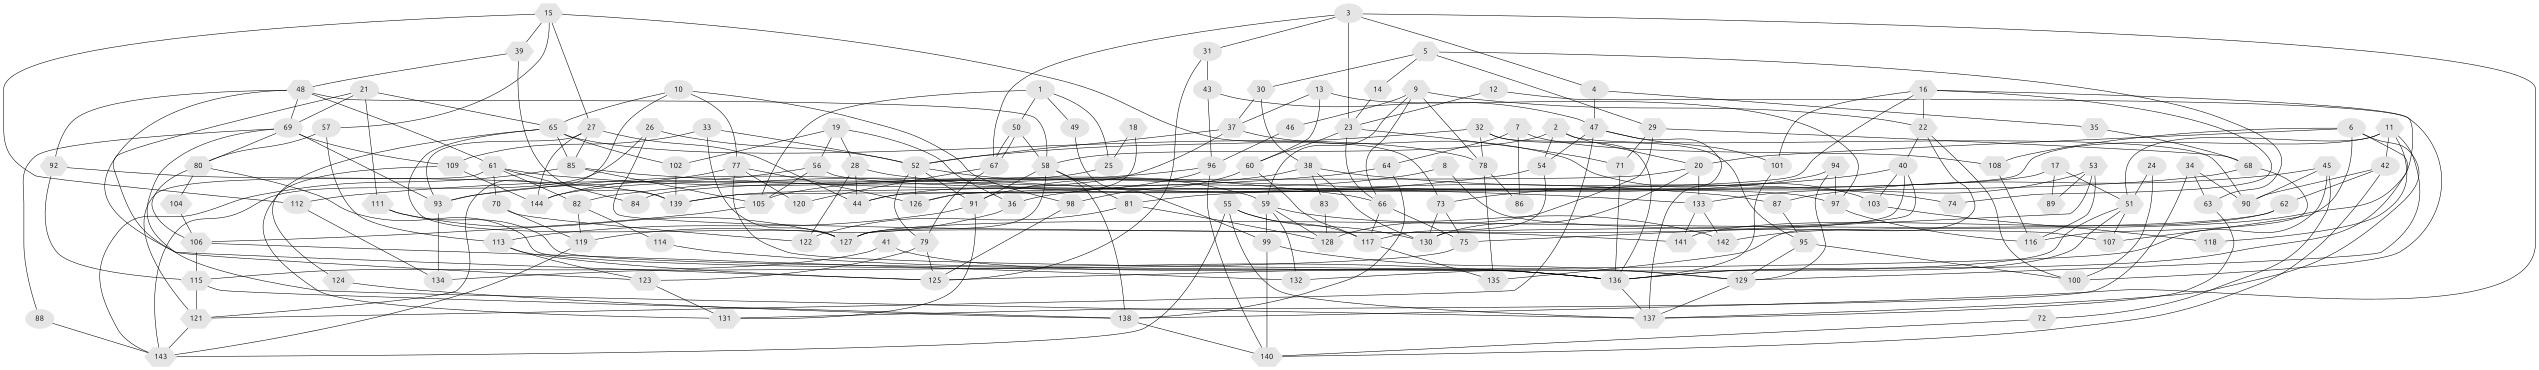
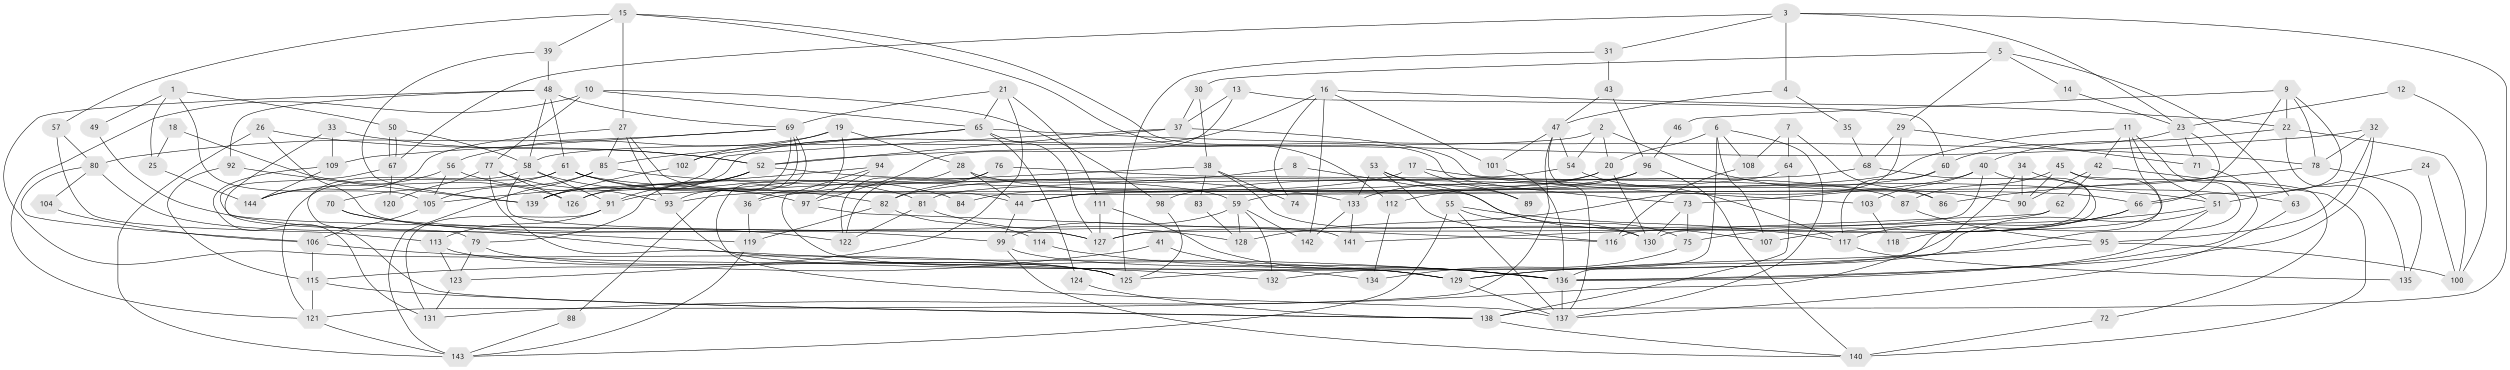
node "76": added
edge "44" -- "99": added
